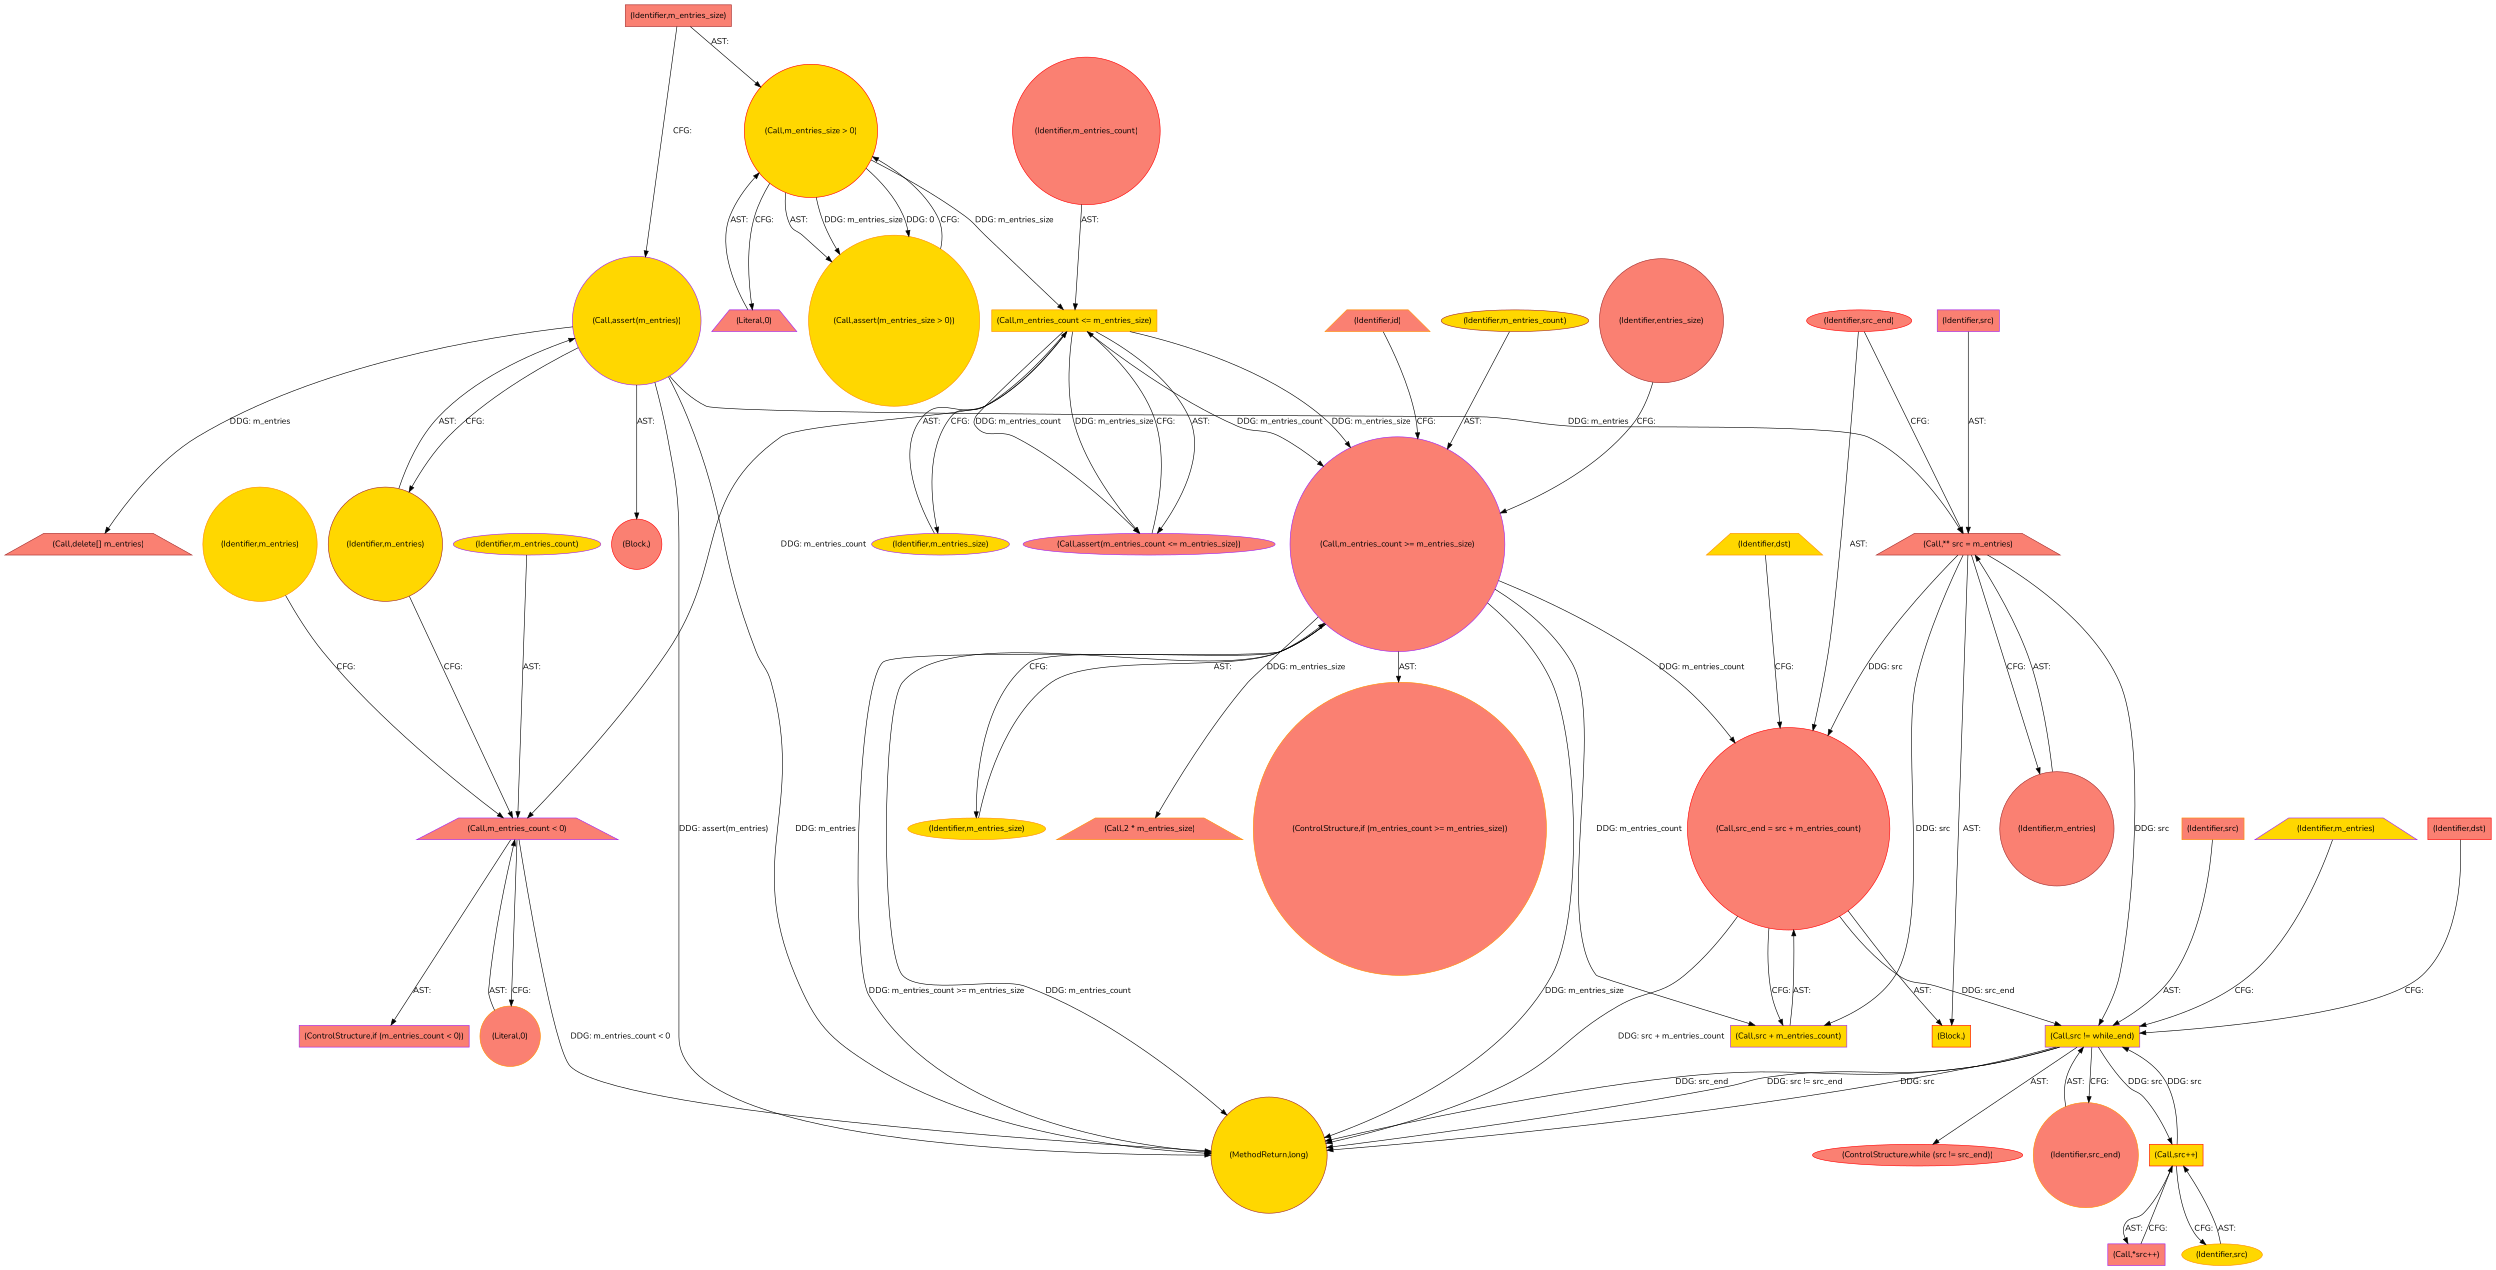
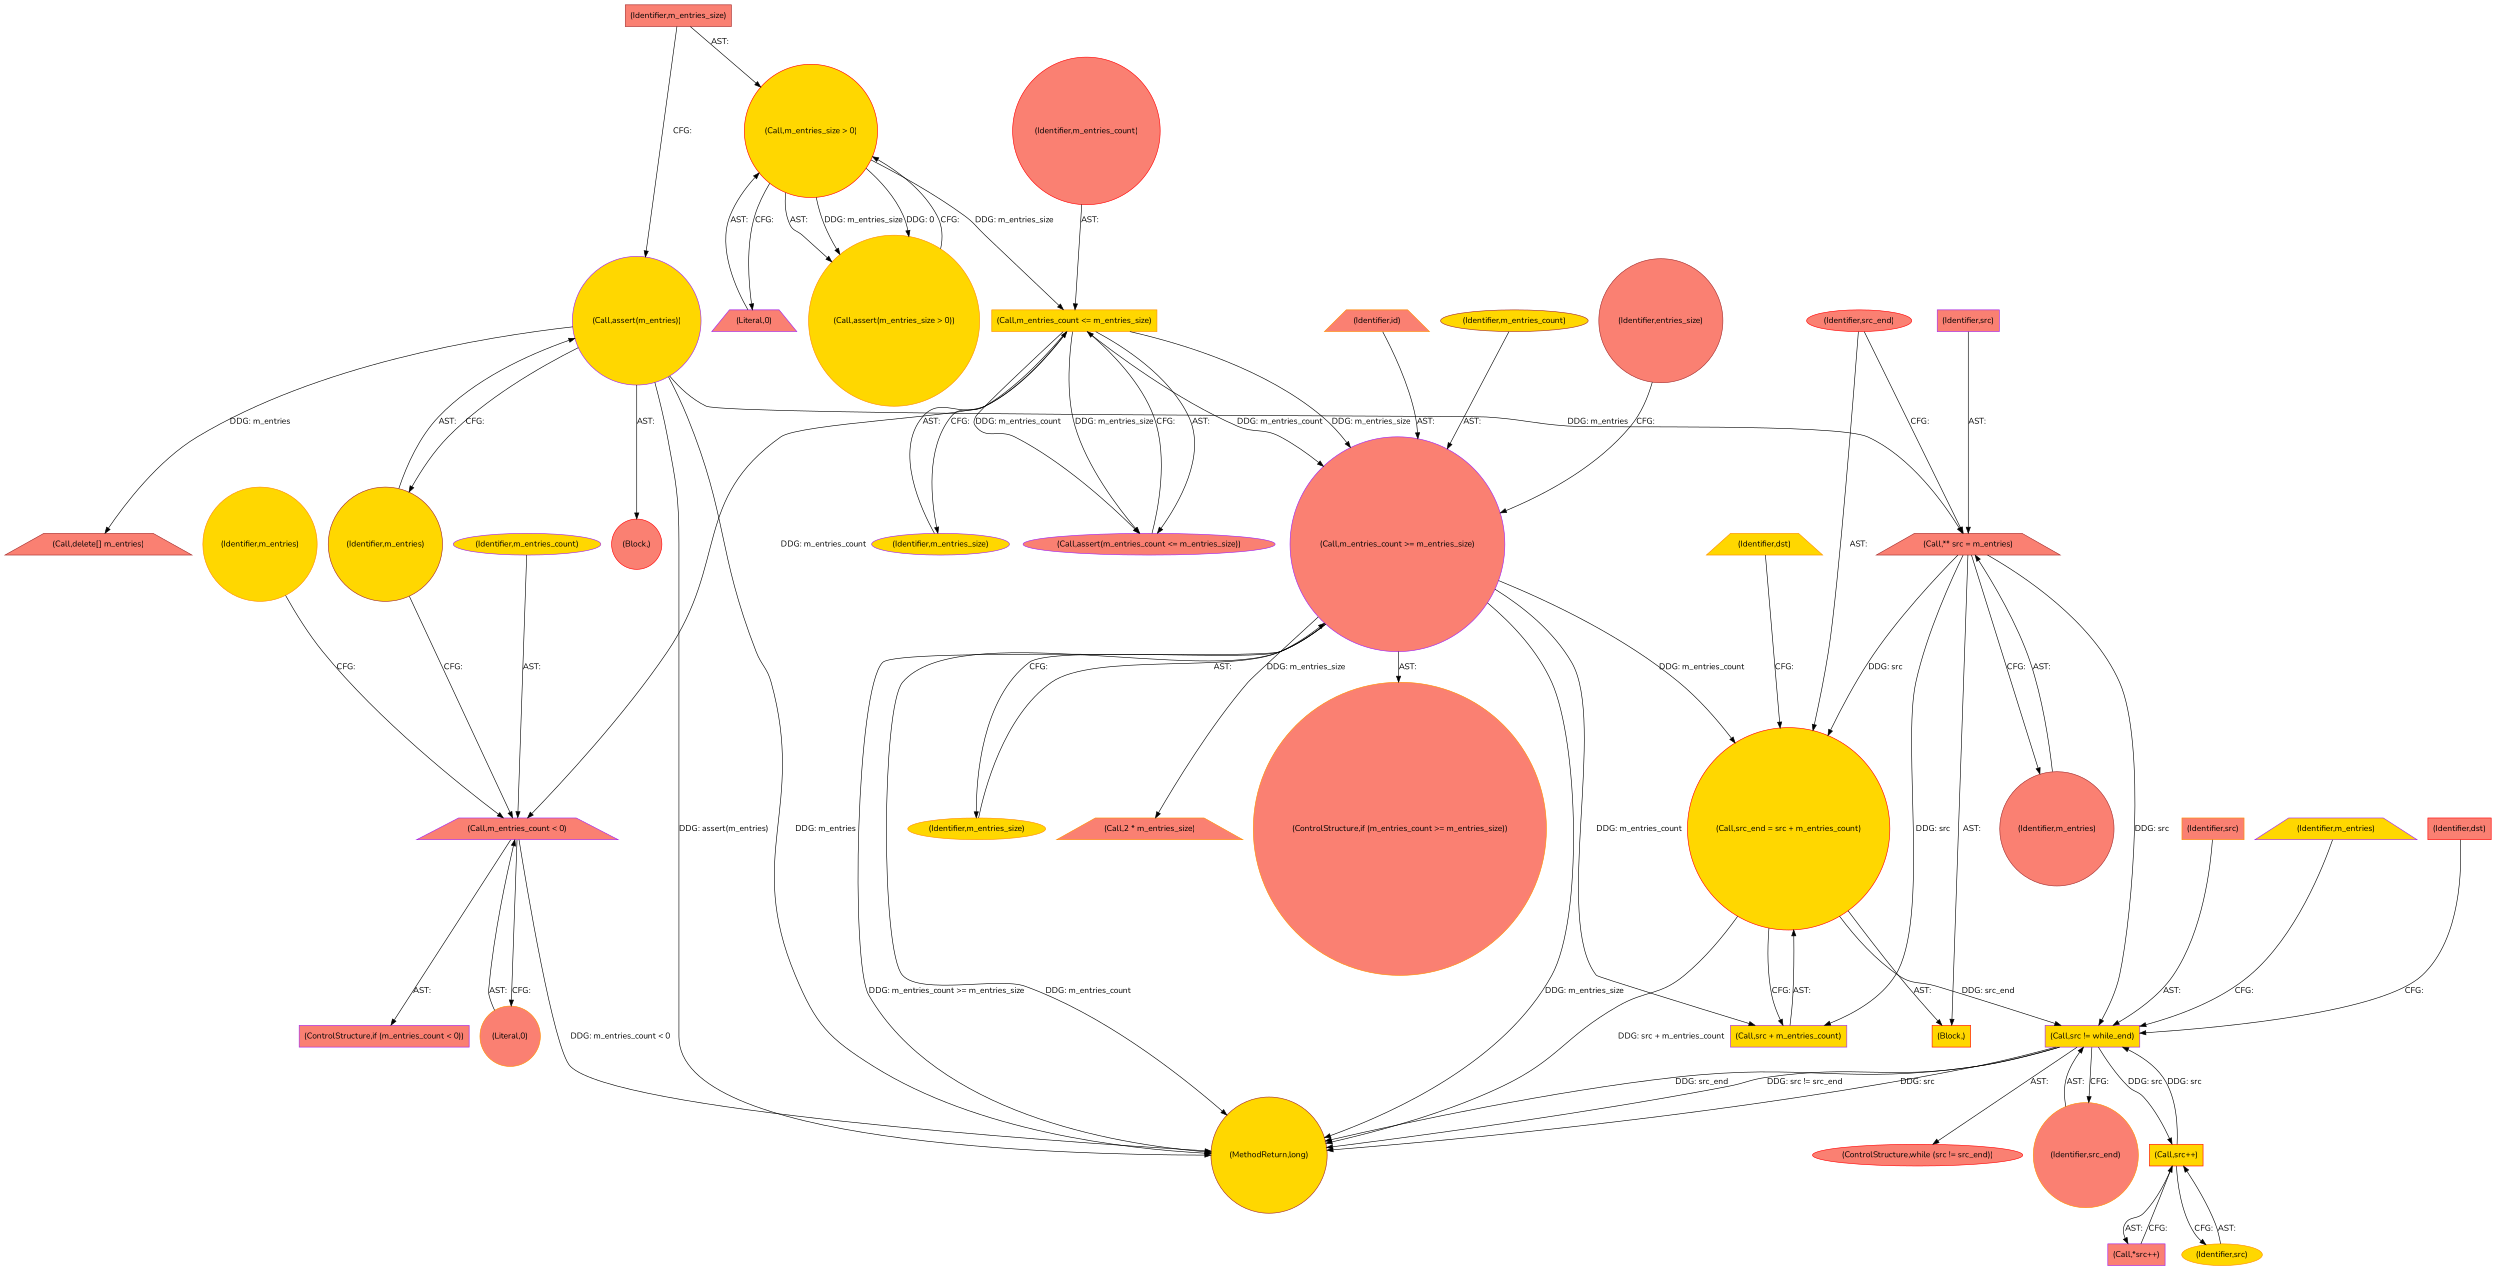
edge "(Identifier,id)" -> "(Call,m_entries_count >= m_entries_size)": label "CFG: " -> "AST: "
node "(Call,src_end = src + m_entries_count)": fillcolor salmon -> gold
